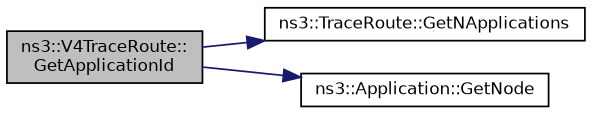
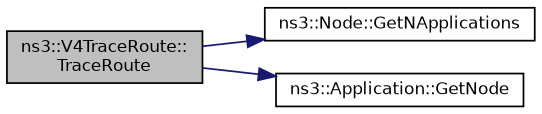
node "ns3::TraceRoute::GetNApplications": label "ns3::TraceRoute::GetNApplications" -> "ns3::Node::GetNApplications"
node "ns3::V4TraceRoute:: GetApplicationId": label "ns3::V4TraceRoute:: GetApplicationId" -> "ns3::V4TraceRoute:: TraceRoute"
